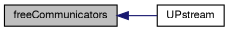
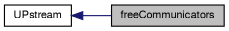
edge "UPstream" -> "freeCommunicators": reversed
